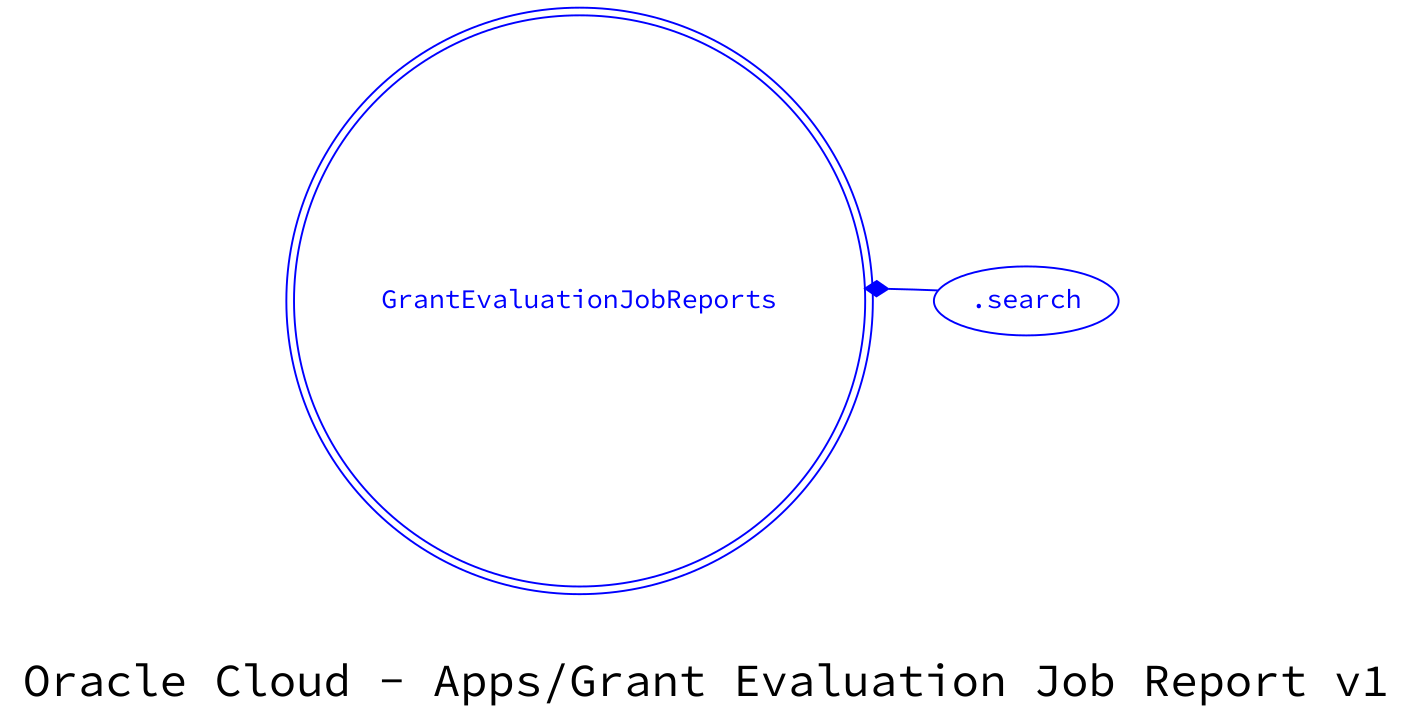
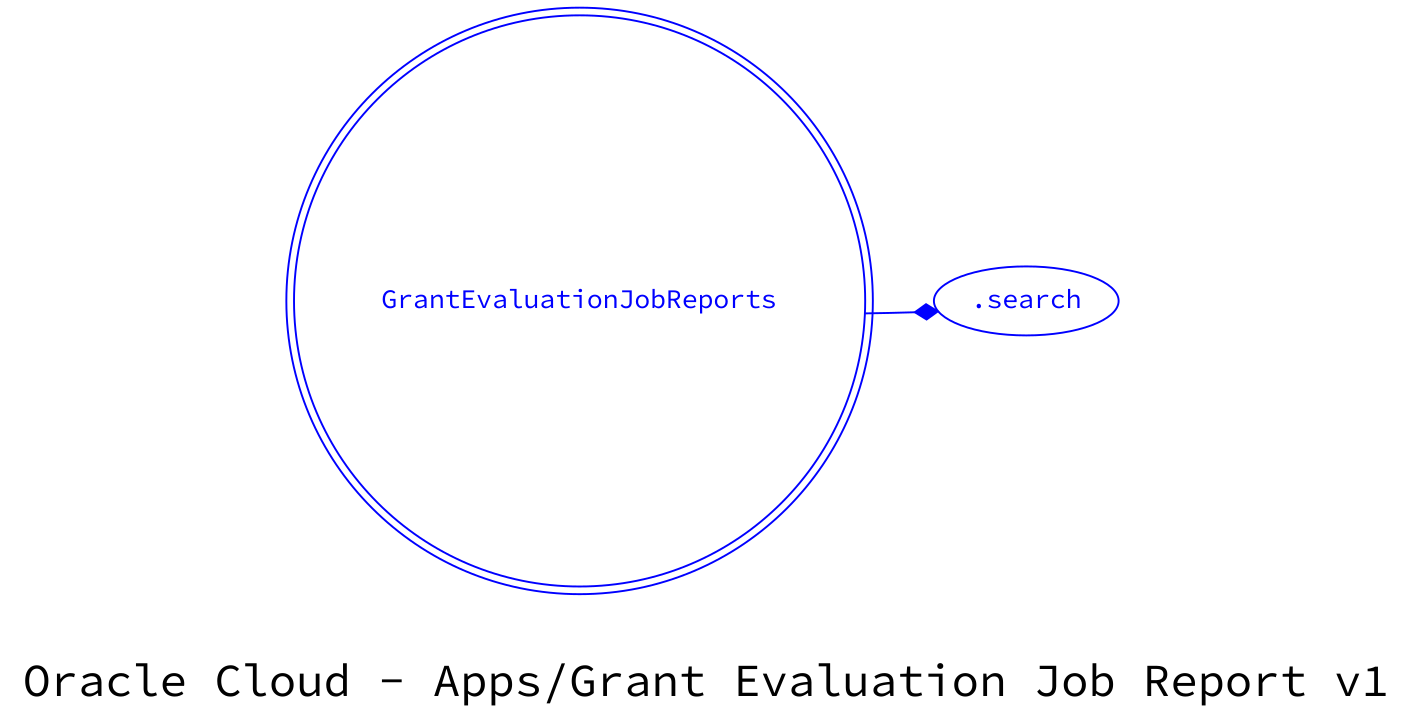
edge ".search" -> "GrantEvaluationJobReports": reversed
